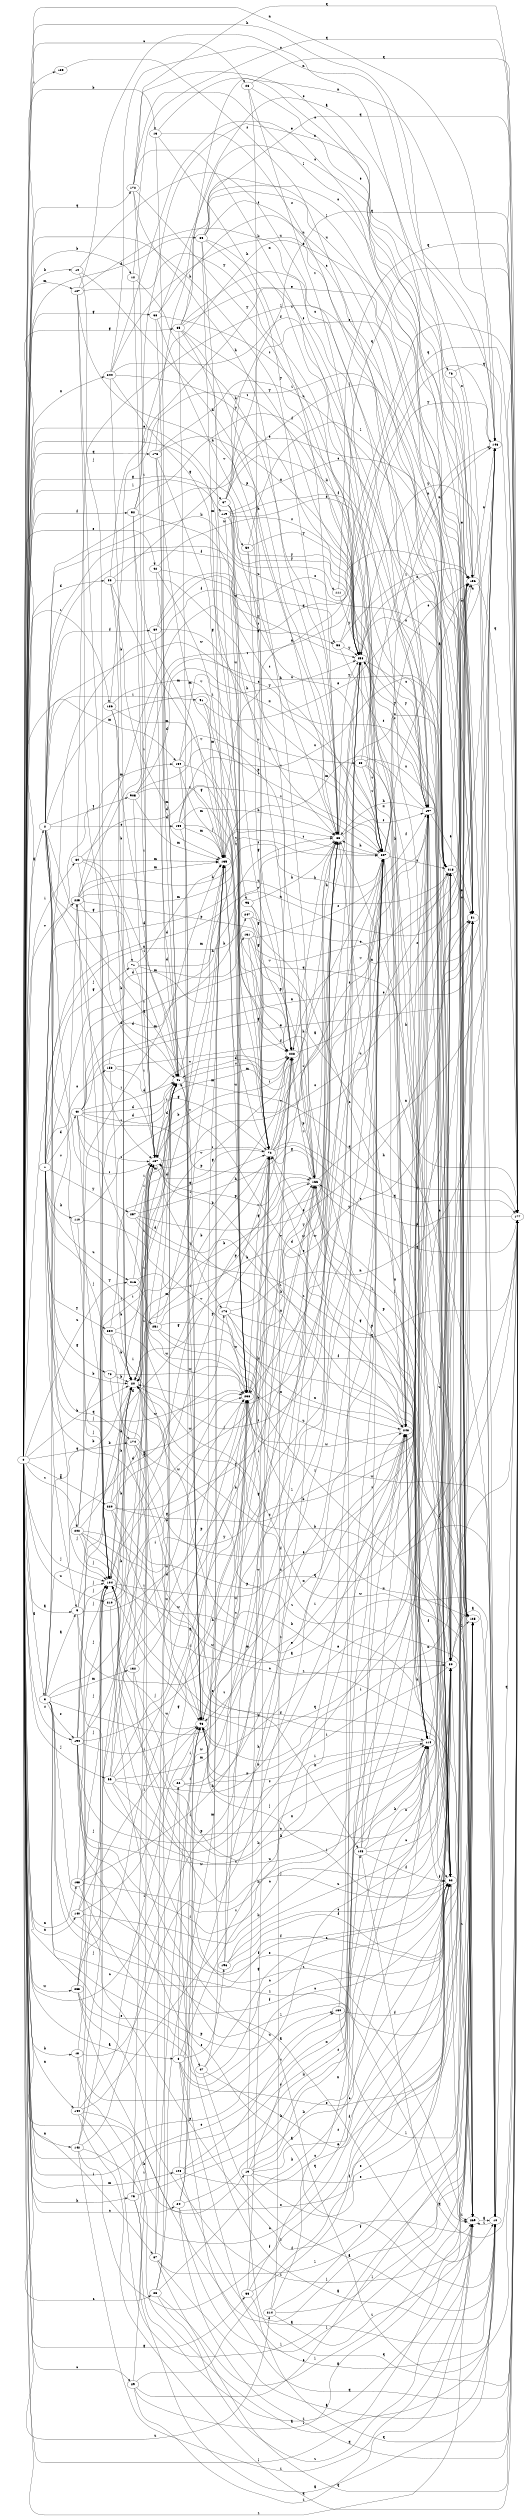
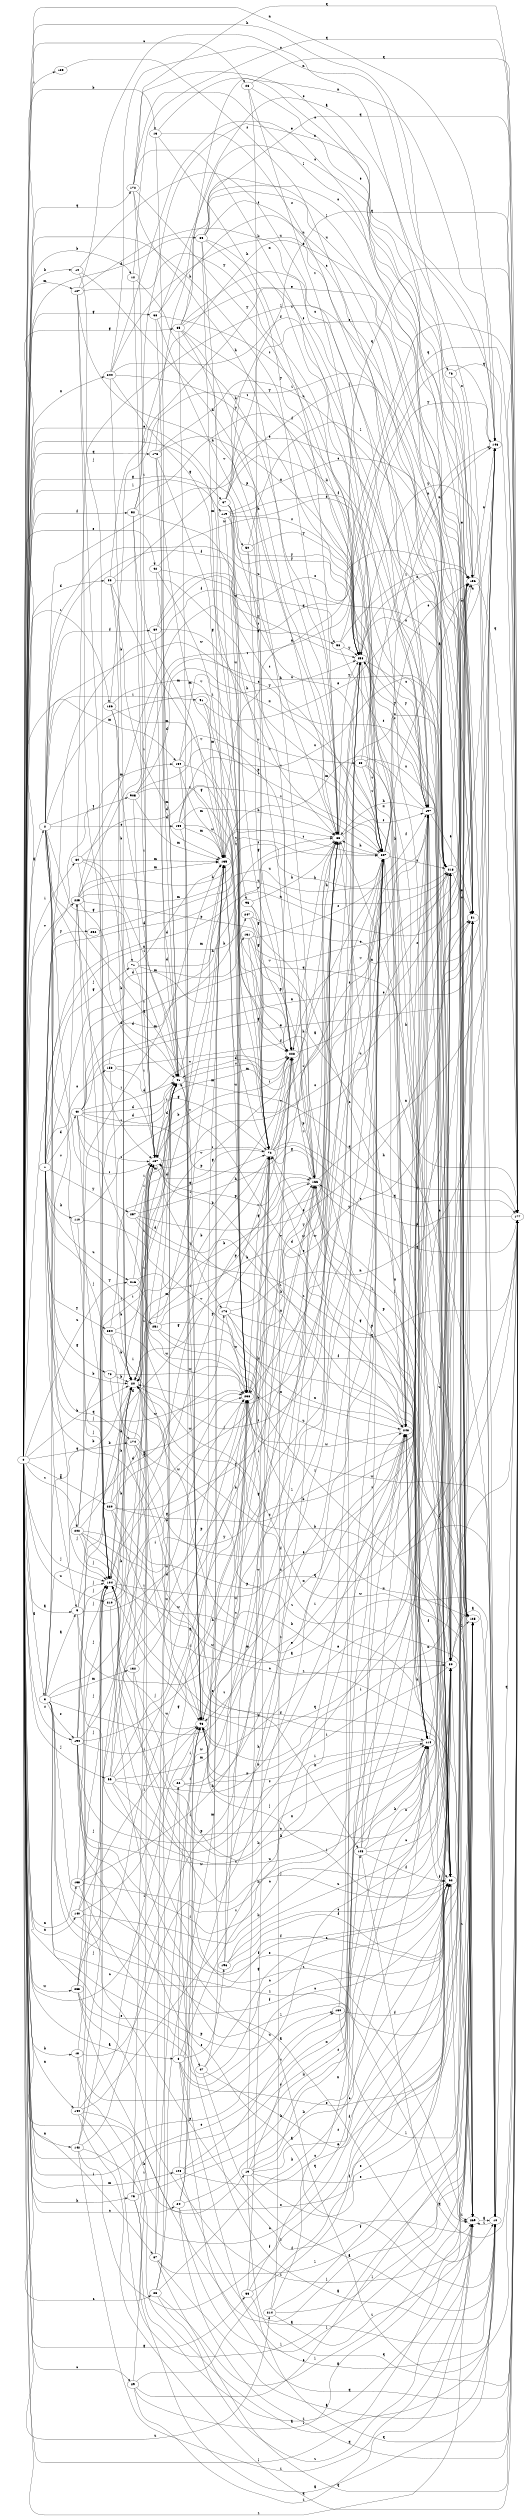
node "111": removed
edge "155" -> "238": label "j" -> "w"
node "252": added
